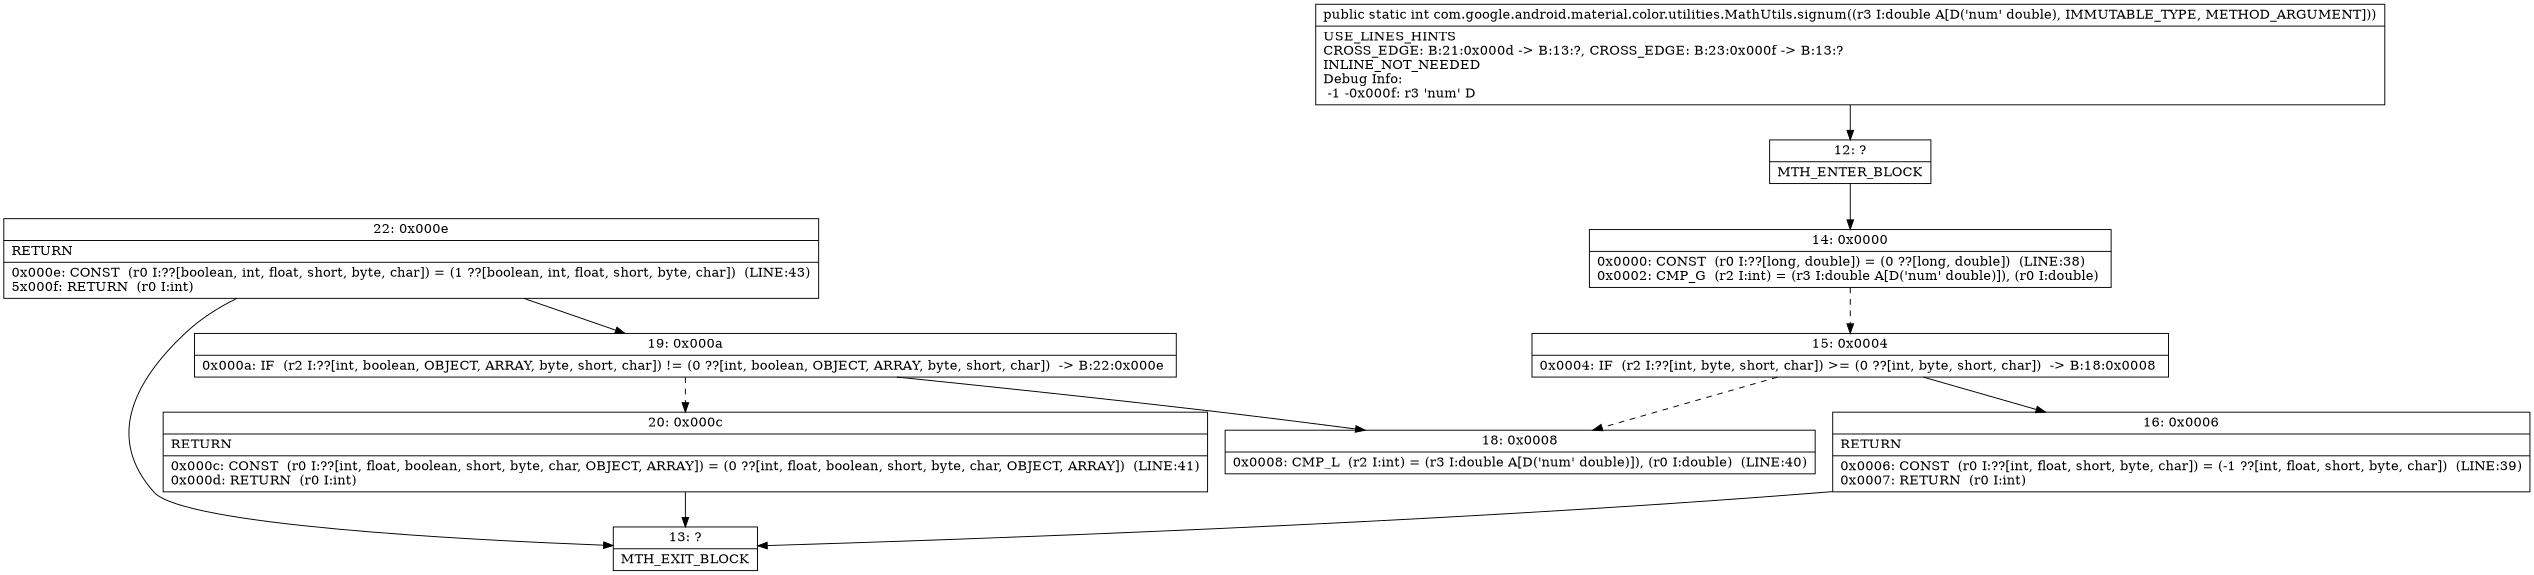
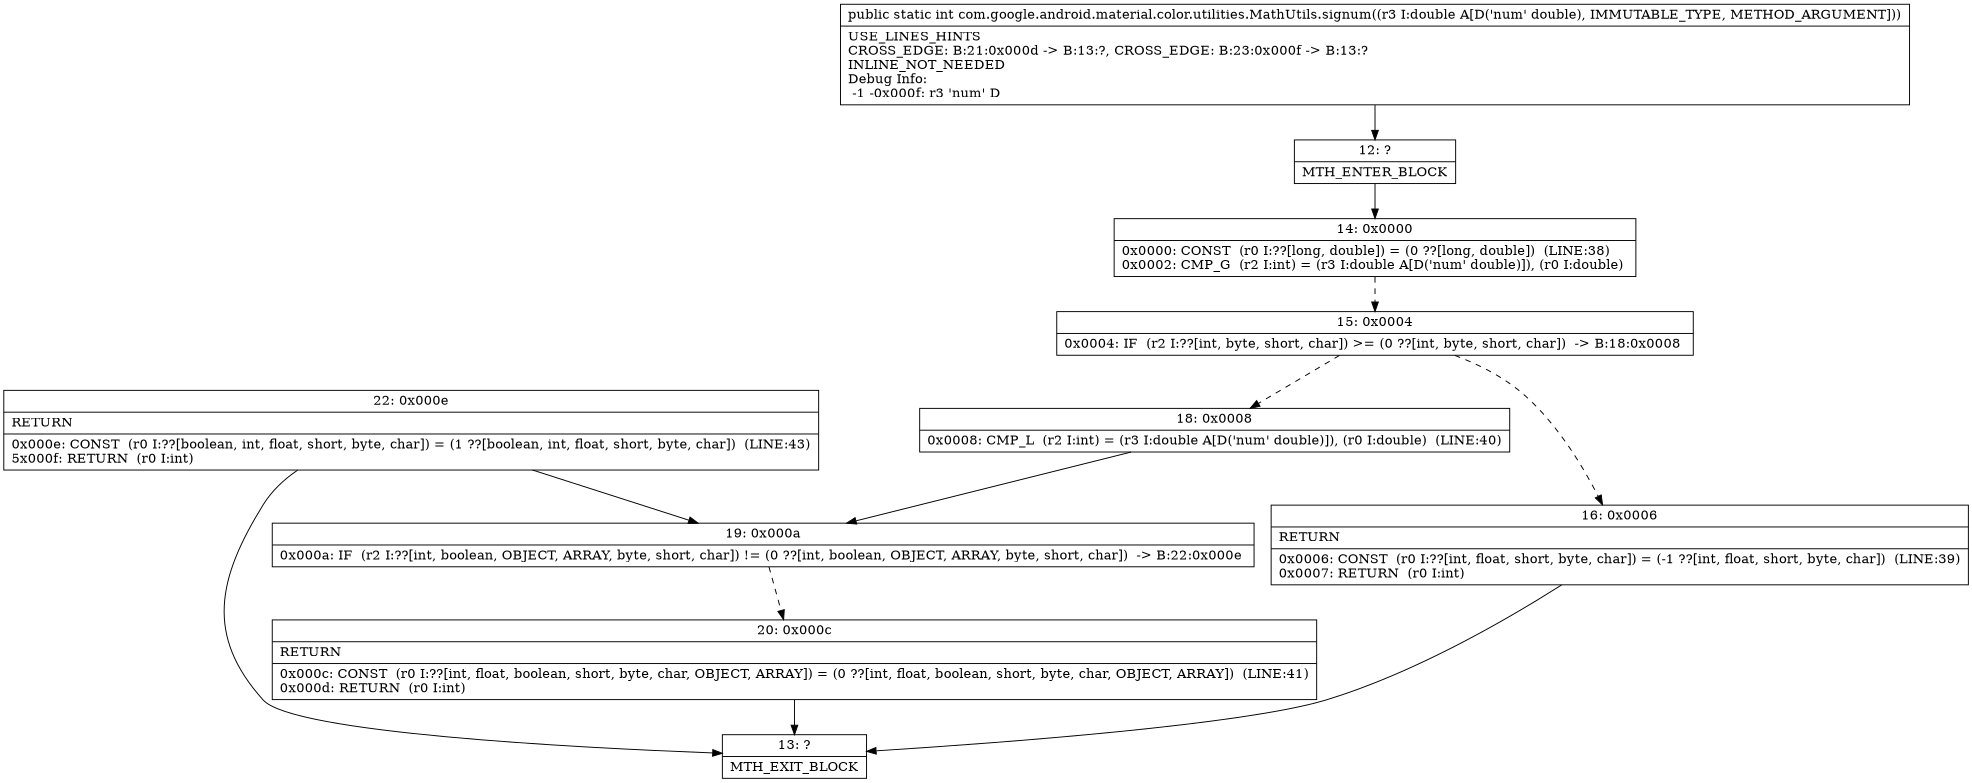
edge "15: 0x0004" -> "16: 0x0006": style solid -> dashed
edge "19: 0x000a" -> "18: 0x0008": reversed
